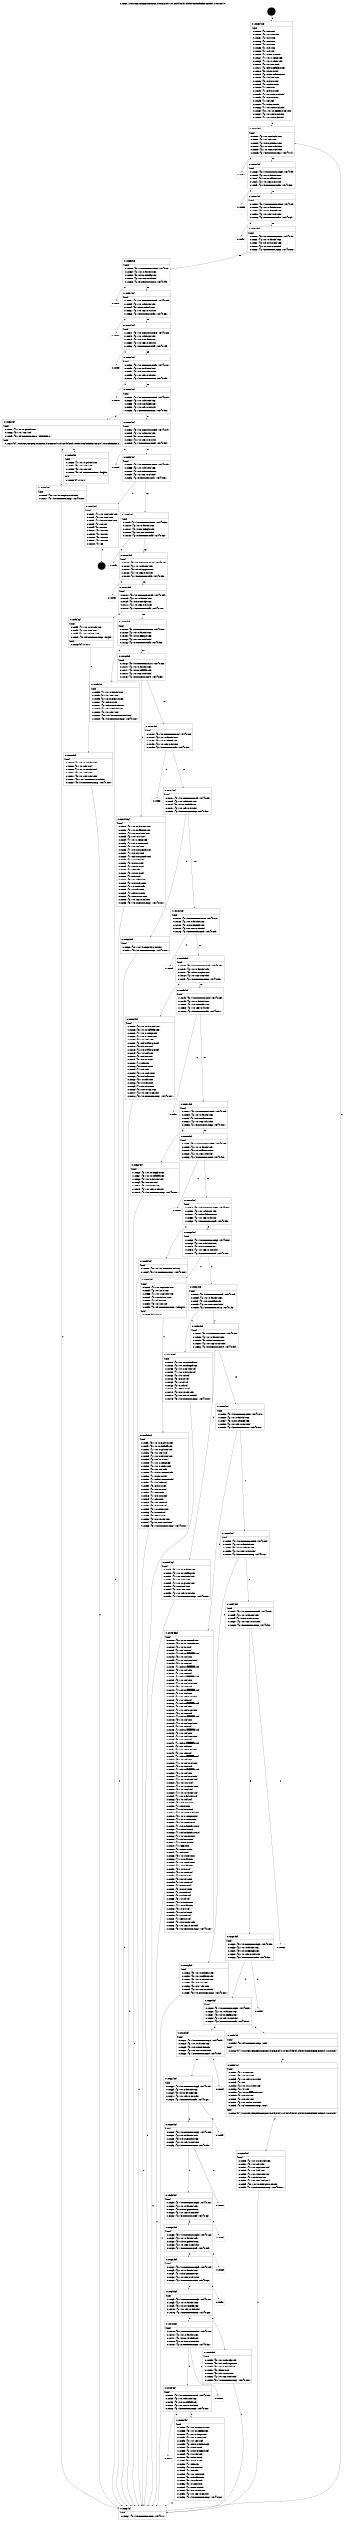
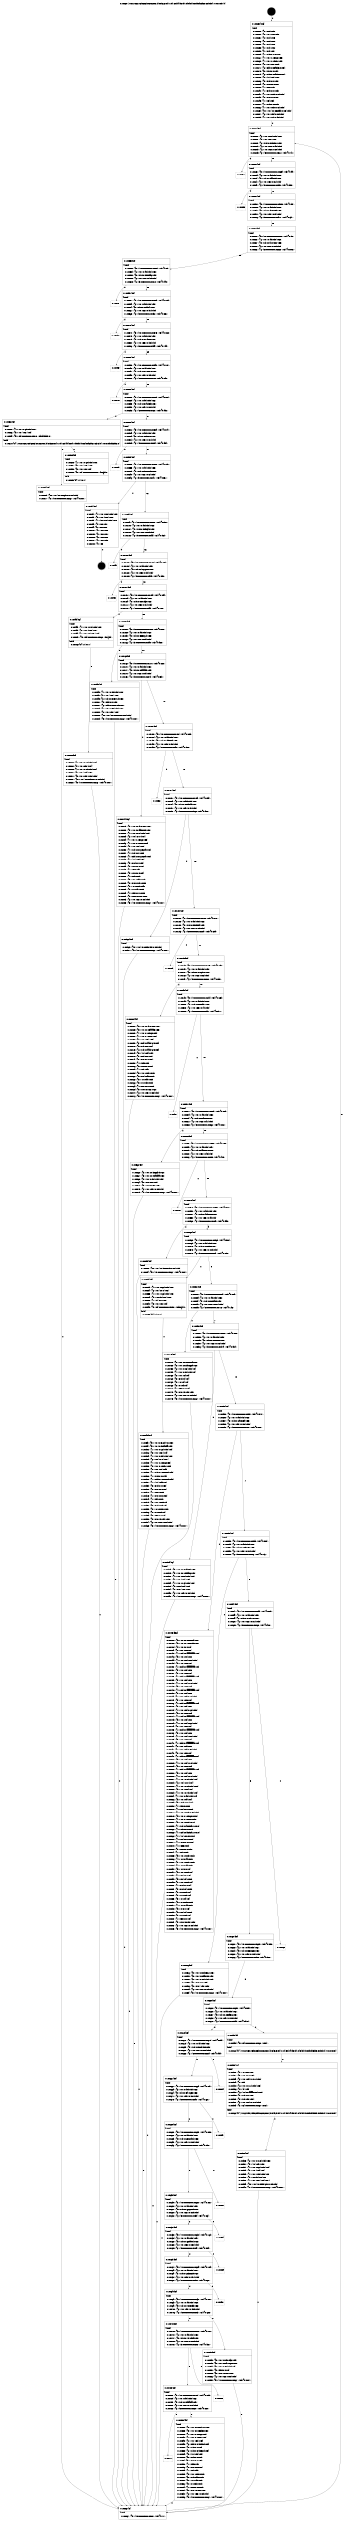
node "0x401947": removed
node "0x401d8c": removed
